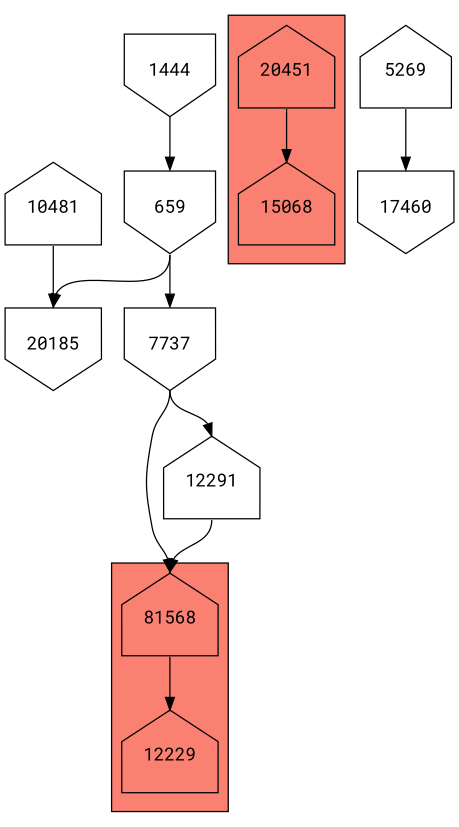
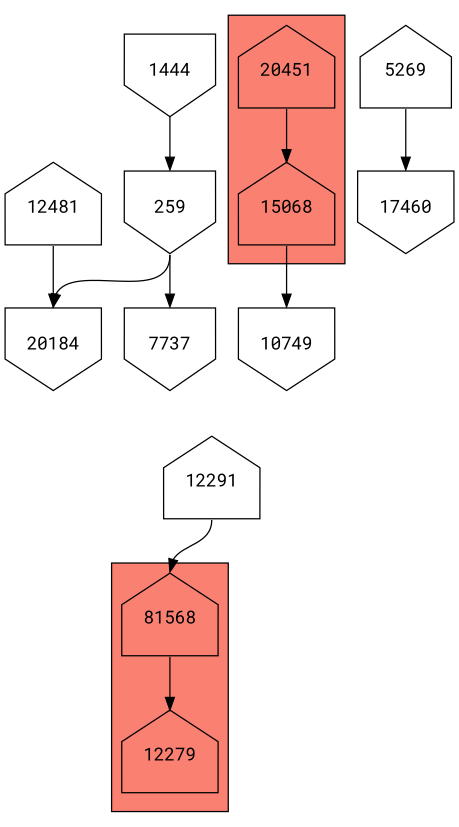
node "10481": label "10481" -> "12481"
node "659": label "659" -> "259"
node "20185": label "20185" -> "20184"
node "10749": added
edge "7737" -> "12291": removed
edge "7737" -> "81568": removed
node "12229": label "12229" -> "12279"
